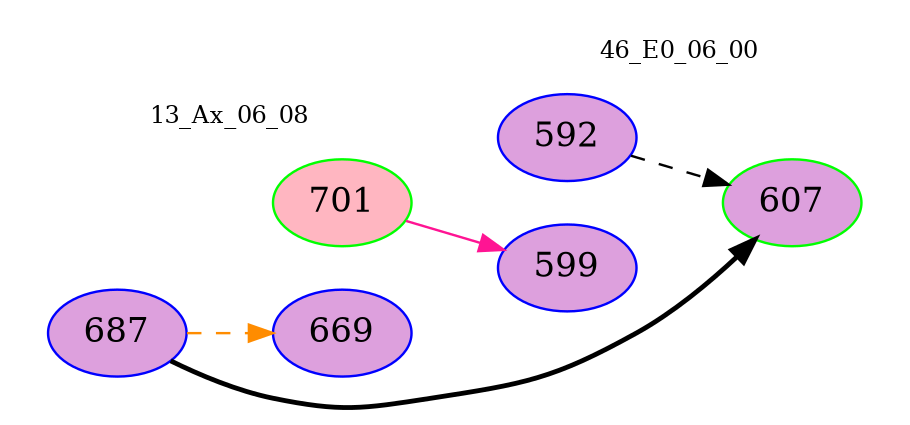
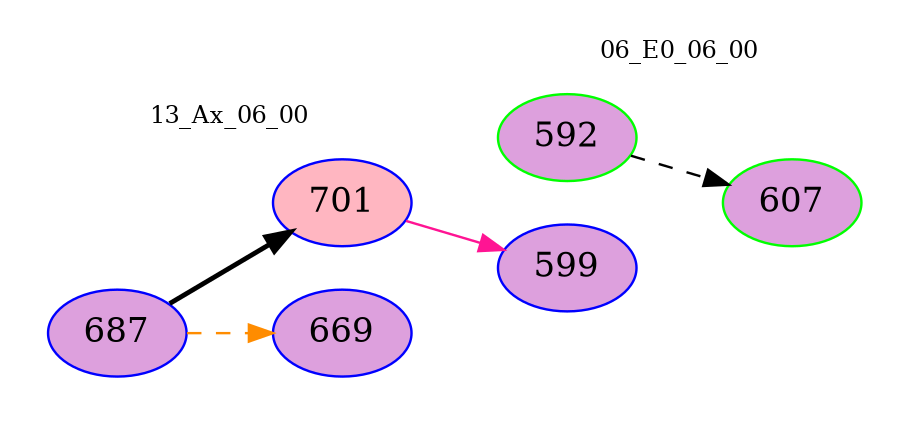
cluster "46_E0_06_00": label "46_E0_06_00" -> "06_E0_06_00"
cluster "13_Ax_06_08": label "13_Ax_06_08" -> "13_Ax_06_00"
node "592": color blue -> green
node "701": color green -> blue
edge "687" -> "607": now "687" -> "701"
